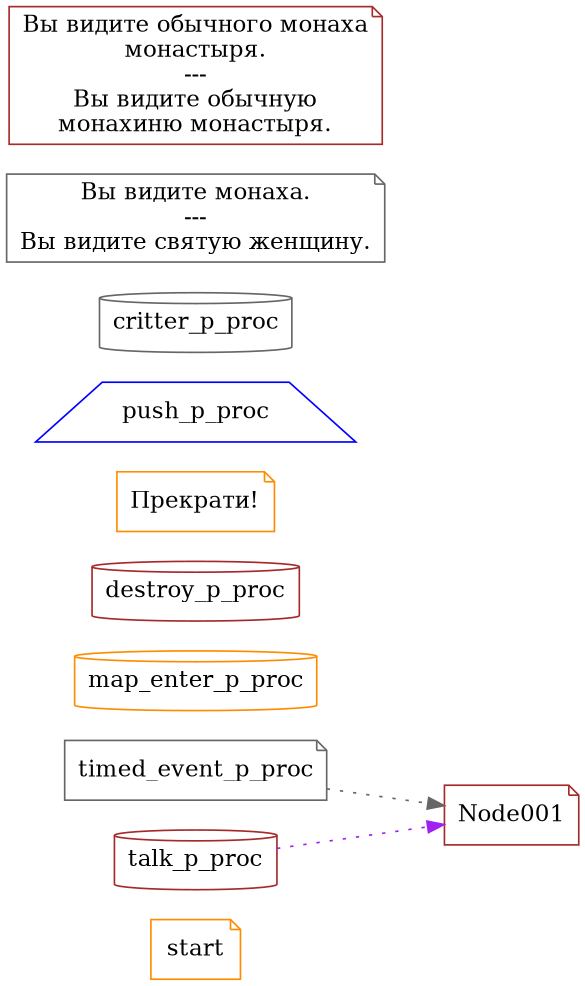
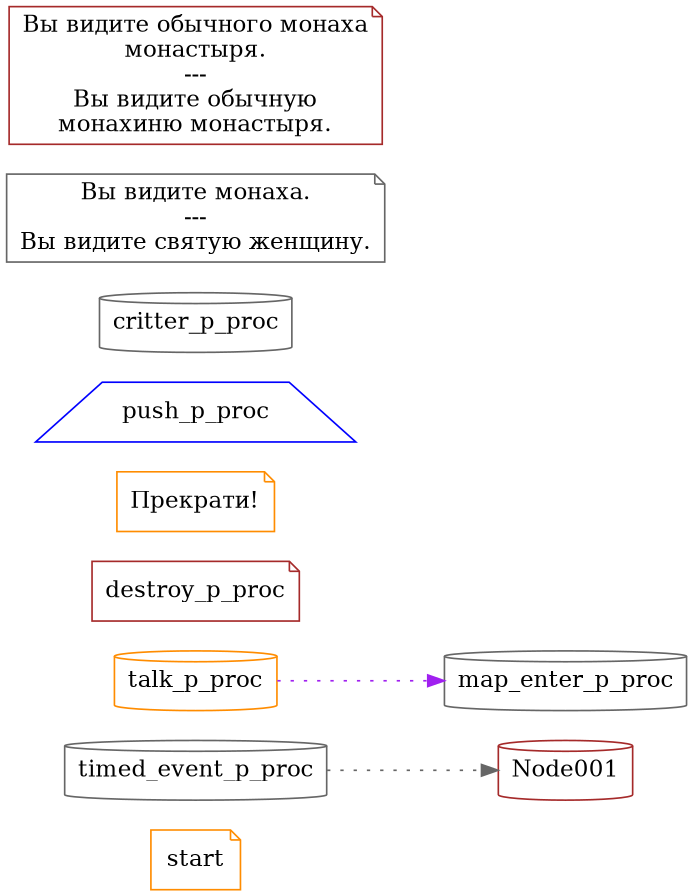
node "destroy_p_proc": shape cylinder -> note
node "map_enter_p_proc": color darkorange -> gray40
node "timed_event_p_proc": shape note -> cylinder
node "Node001": shape note -> cylinder
edge "talk_p_proc" -> "Node001": now "talk_p_proc" -> "map_enter_p_proc"
node "talk_p_proc": color brown -> darkorange
